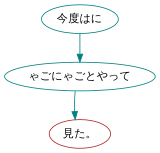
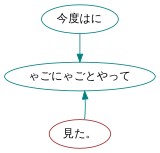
edge "ゃごにゃごとやって" -> "見た。": reversed
